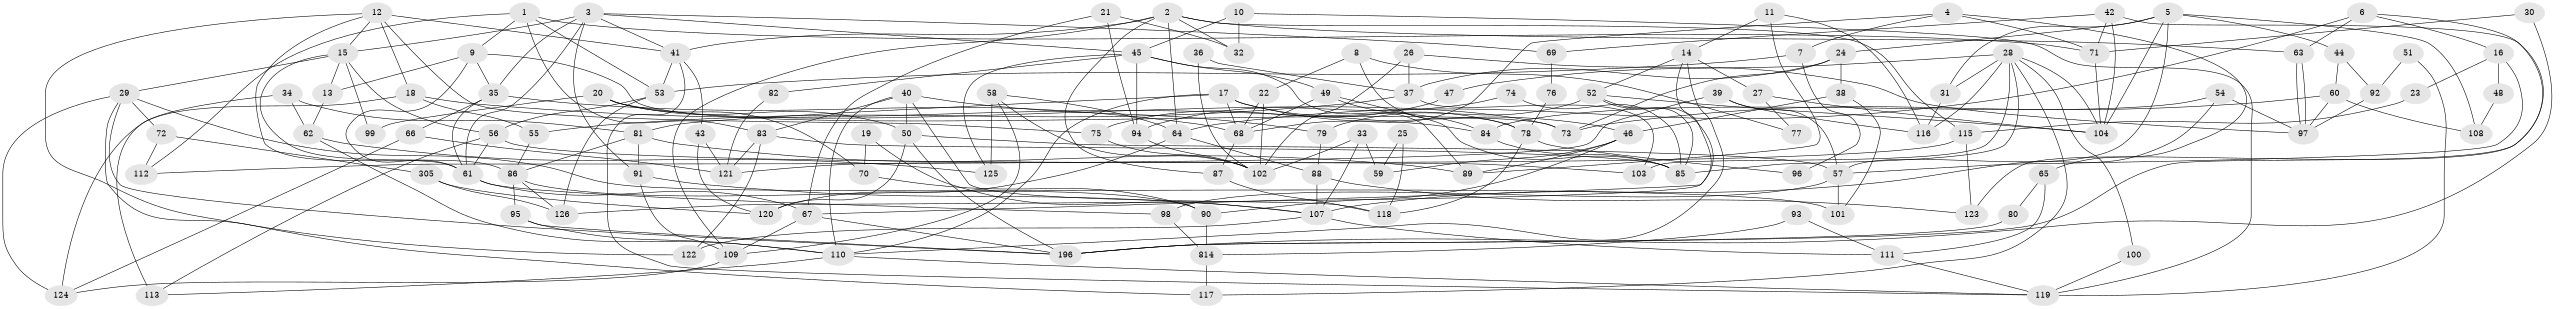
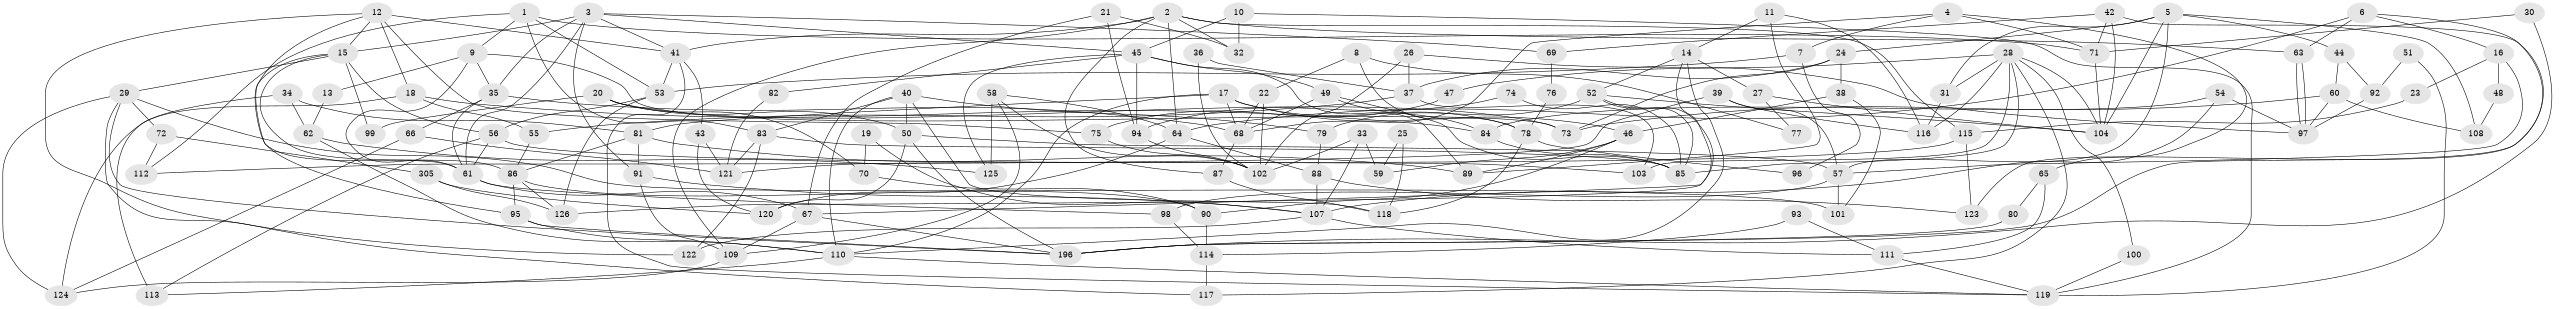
edge "15" -- "13": now "15" -- "95"
node "814": label "814" -> "114"
